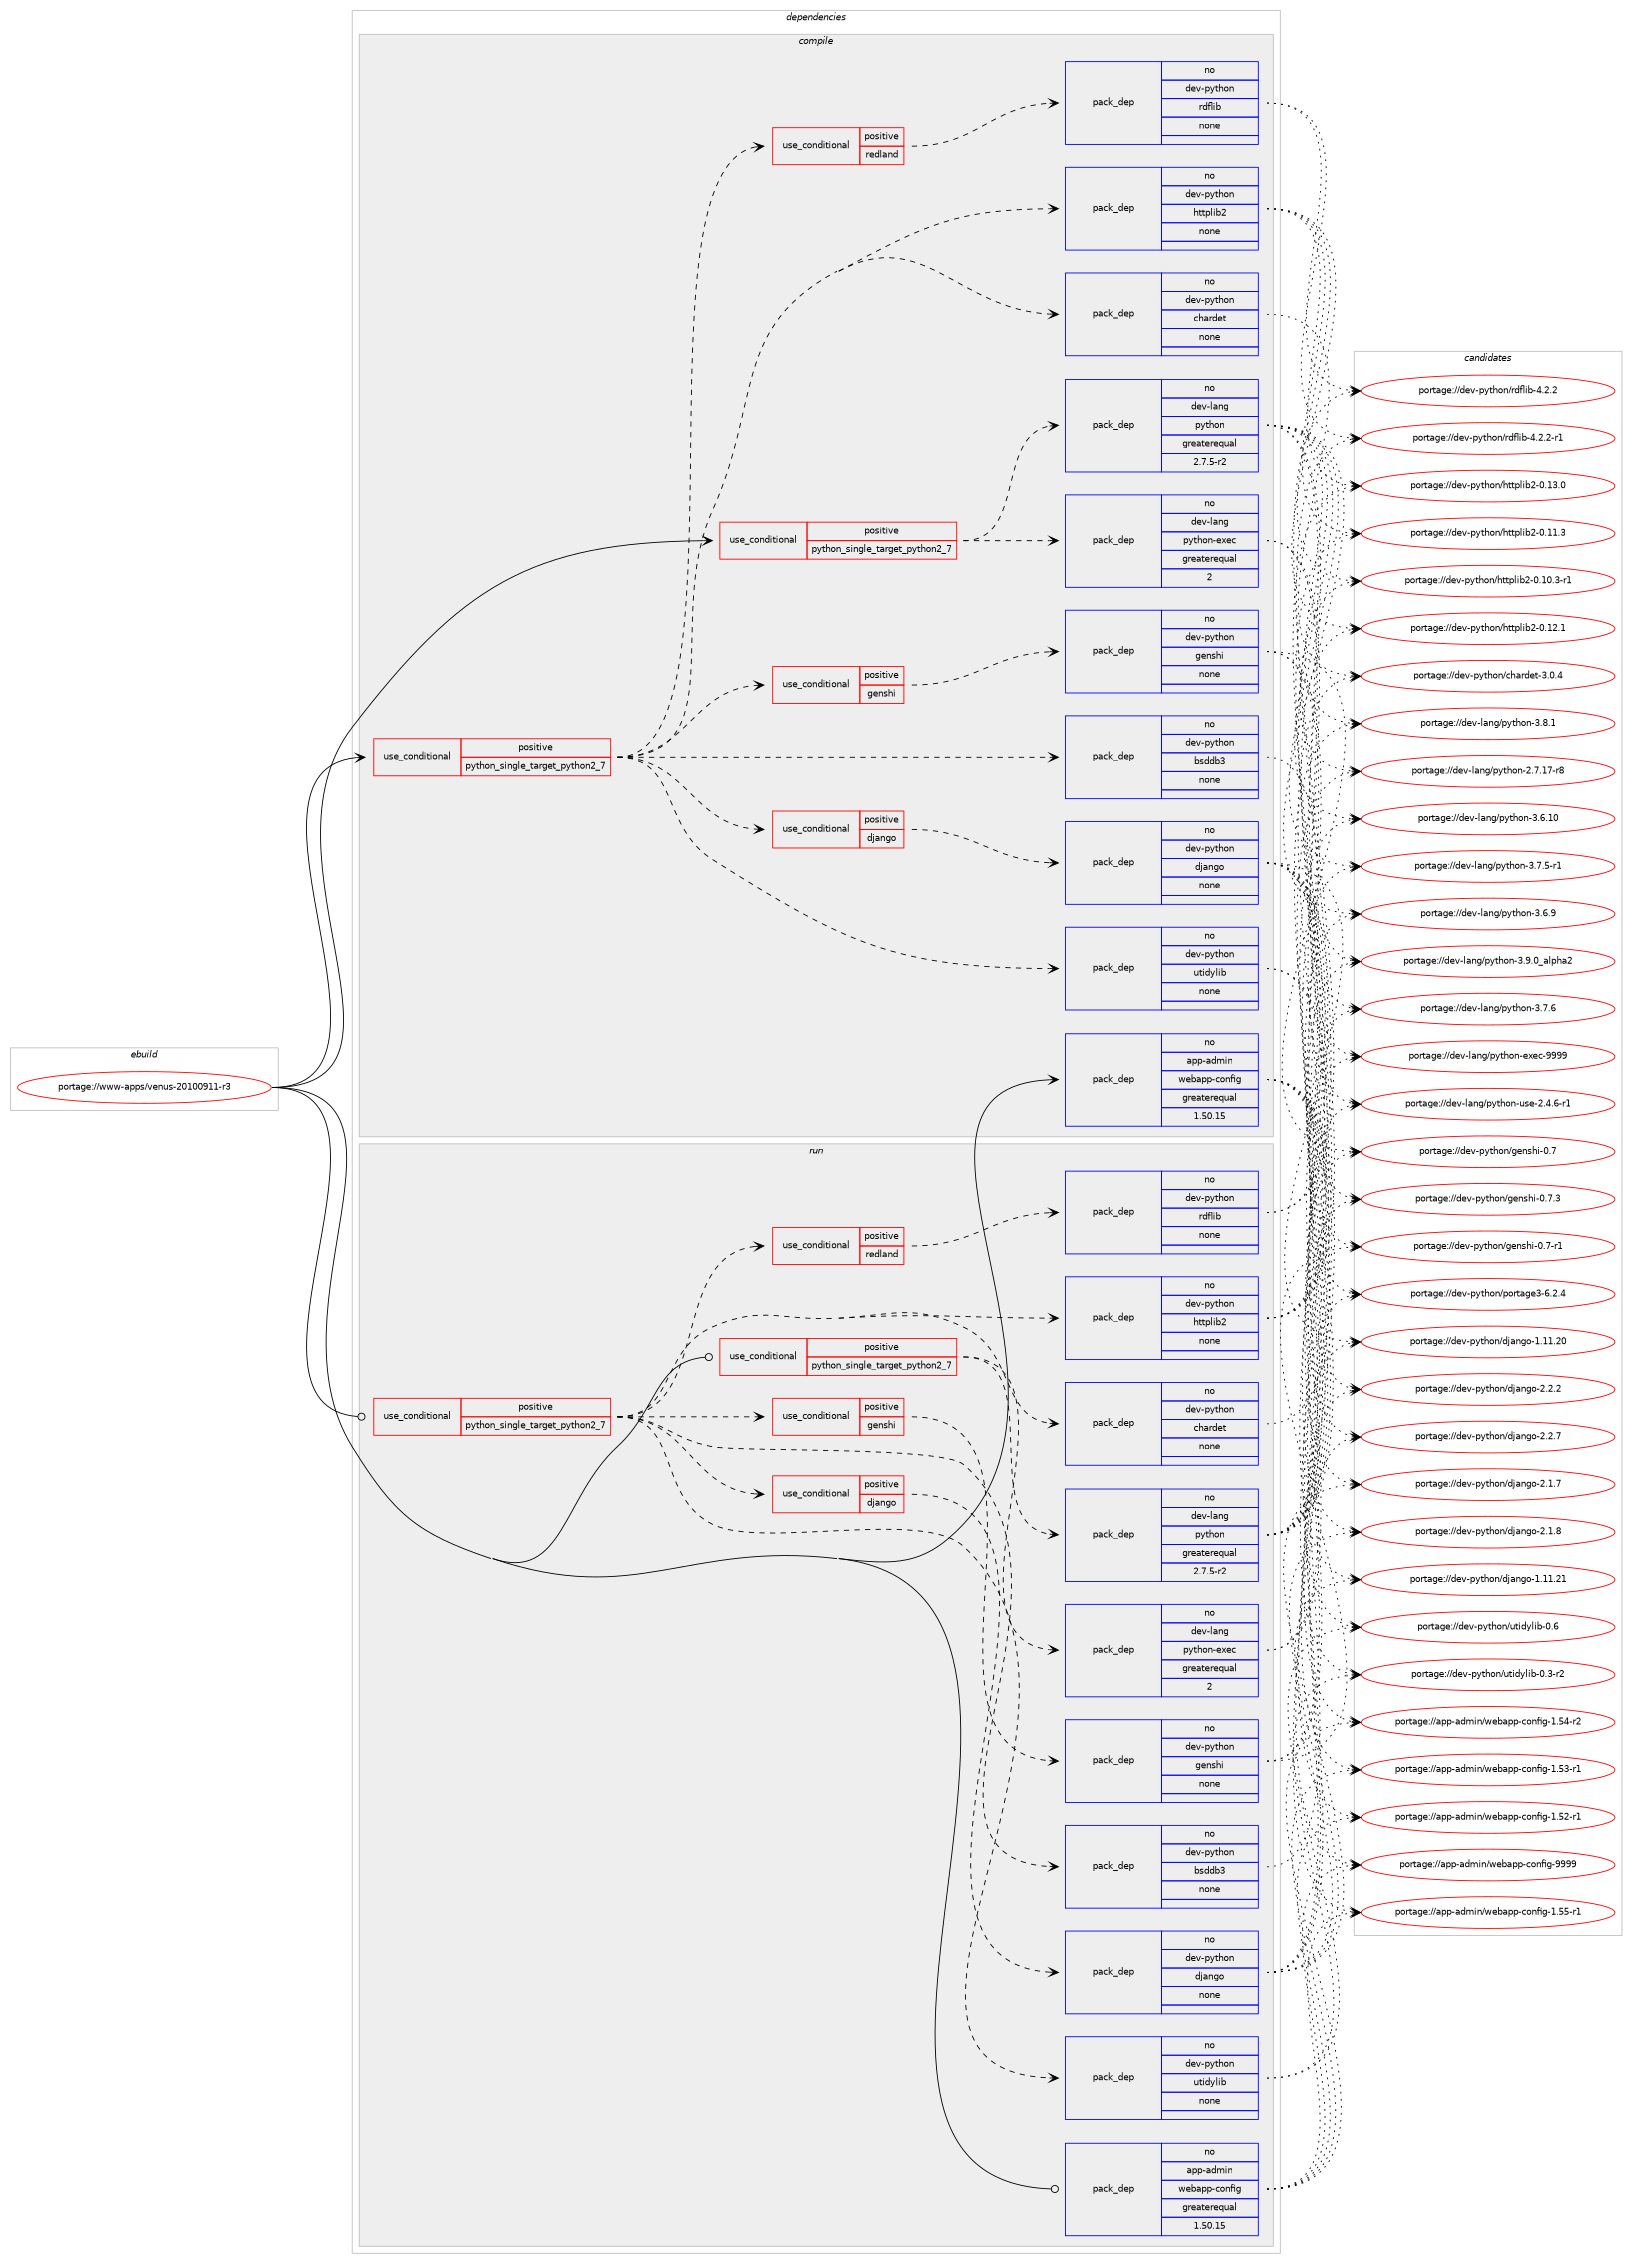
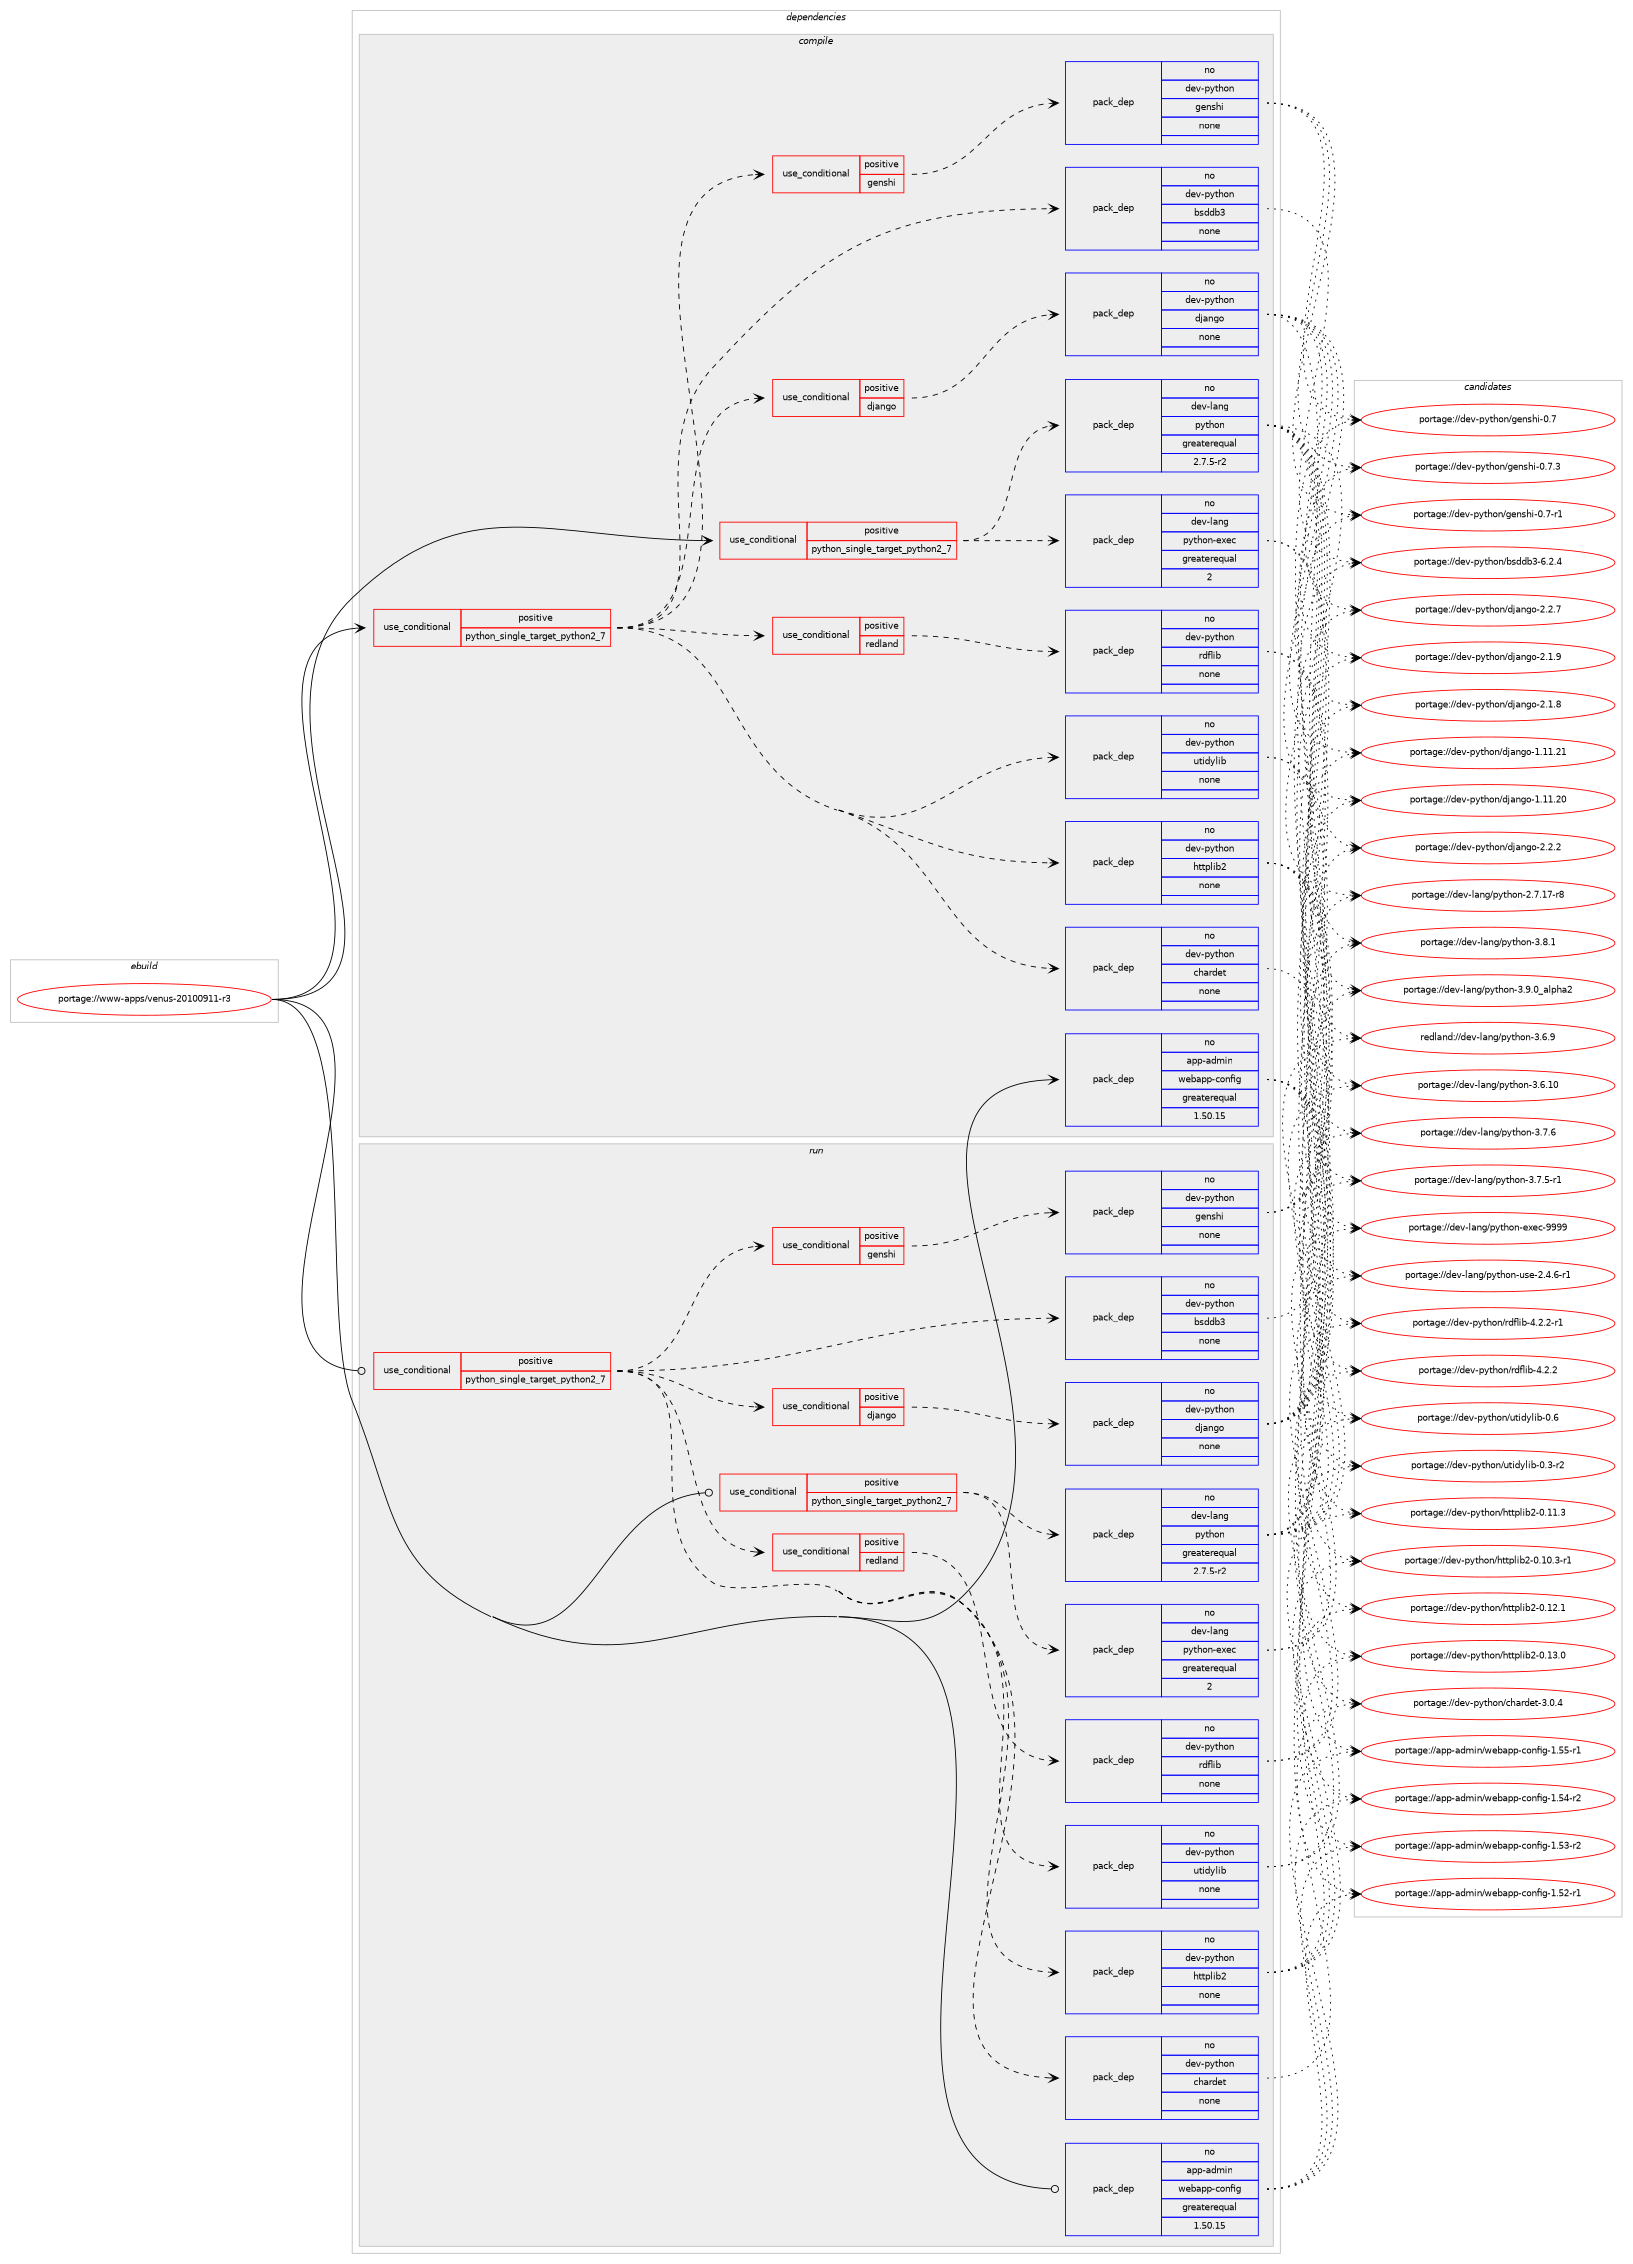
node "portage://dev-lang/python-3.6.9": label "portage://dev-lang/python-3.6.9" -> "redland://dev-lang/python-3.6.9"
node "portage://dev-python/portage3-6.2.4": label "portage://dev-python/portage3-6.2.4" -> "portage://dev-python/bsddb3-6.2.4"
node "portage://dev-python/django-2.1.7": label "portage://dev-python/django-2.1.7" -> "portage://dev-python/django-2.1.9"
node "portage://app-admin/webapp-config-1.53-r1": label "portage://app-admin/webapp-config-1.53-r1" -> "portage://app-admin/webapp-config-1.53-r2"
node "portage://app-admin/webapp-config-9999": removed
